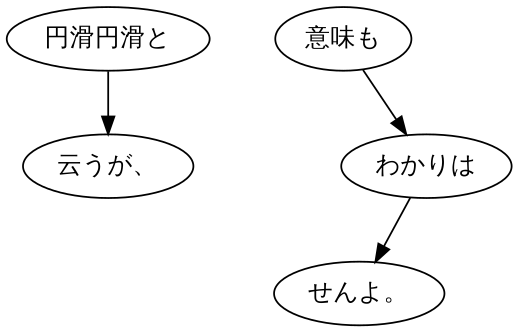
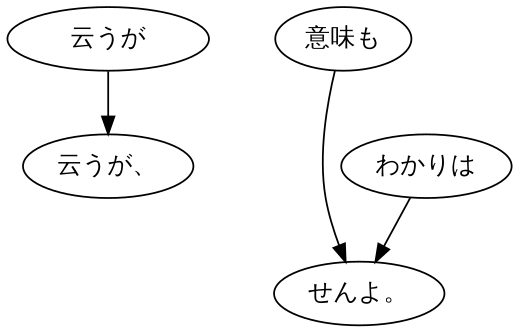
node "円滑円滑と": label "円滑円滑と" -> "云うが"
edge "意味も" -> "わかりは": now "意味も" -> "せんよ。"
